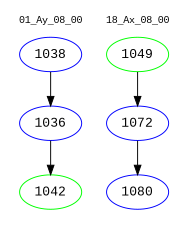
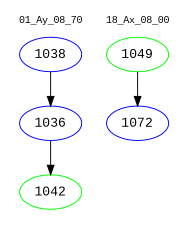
cluster "01_Ay_08_00": label "01_Ay_08_00" -> "01_Ay_08_70"
node "1080": removed
